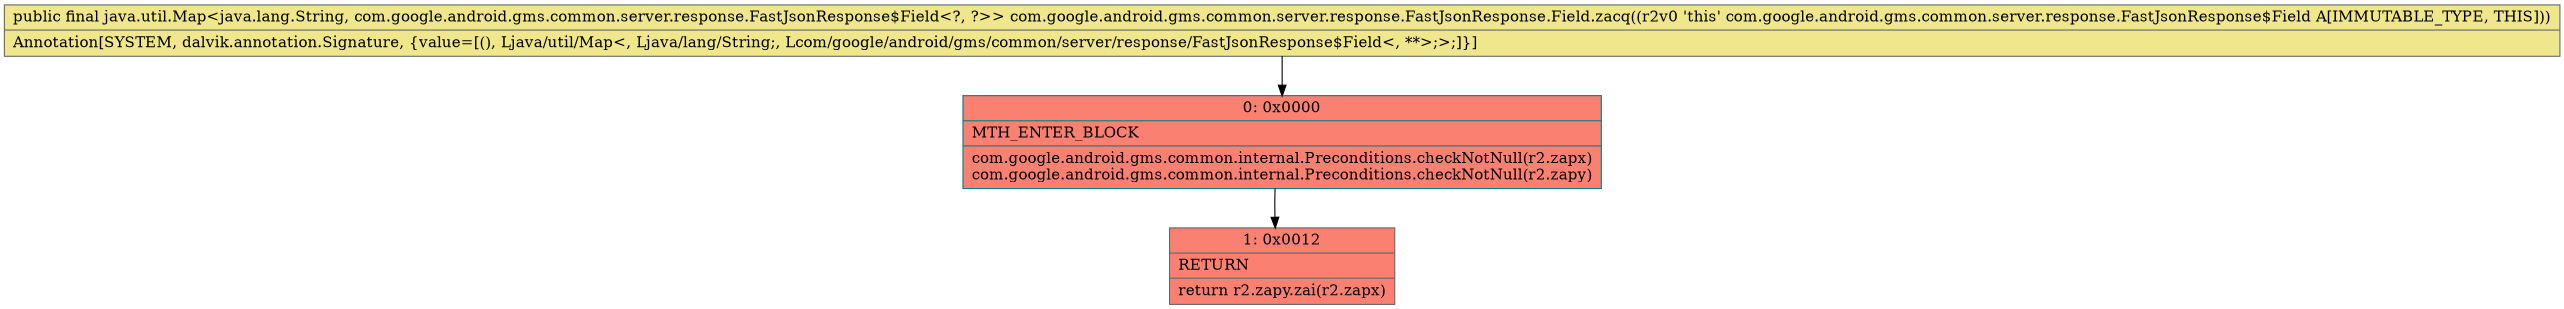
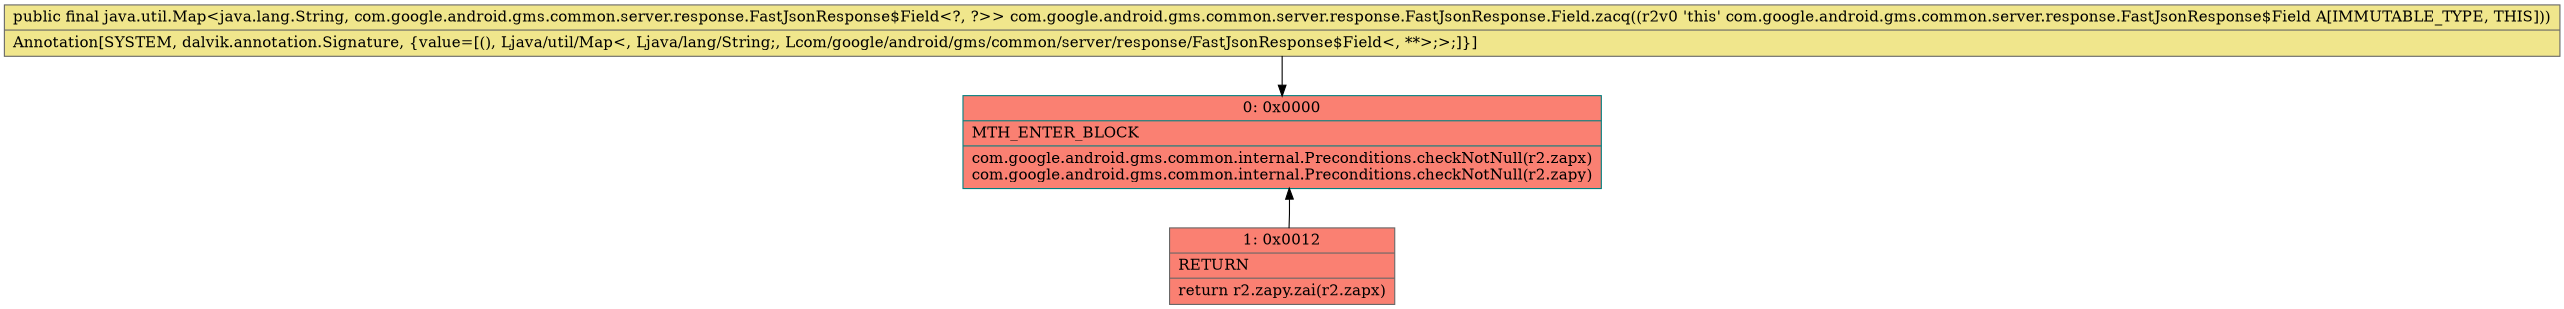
edge "0: 0x0000" -> "1: 0x0012": reversed
